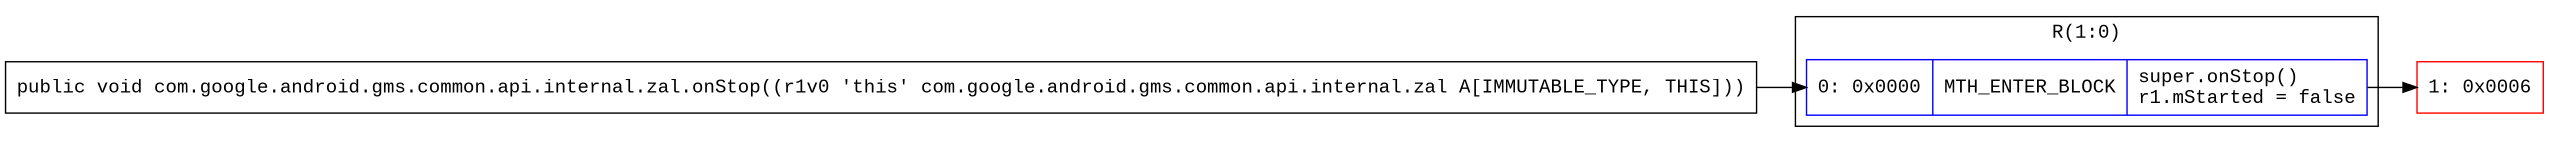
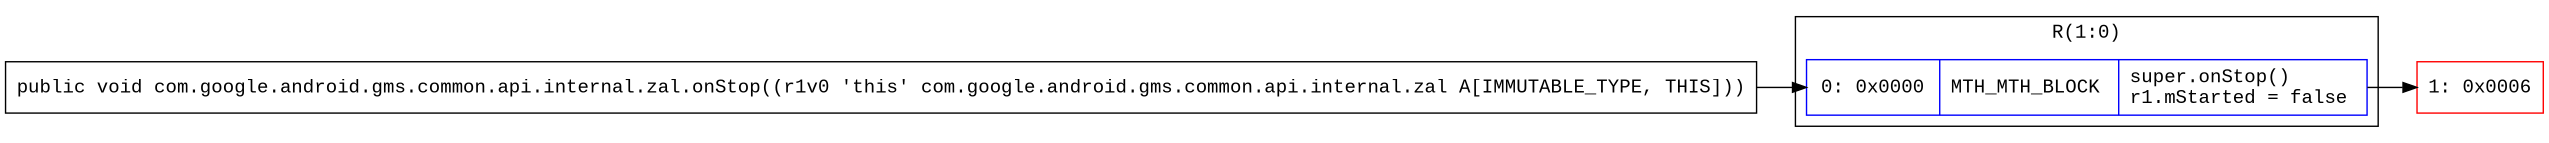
node "0: 0x0000": text "MTH_ENTER_BLOCK" -> "MTH_MTH_BLOCK"
